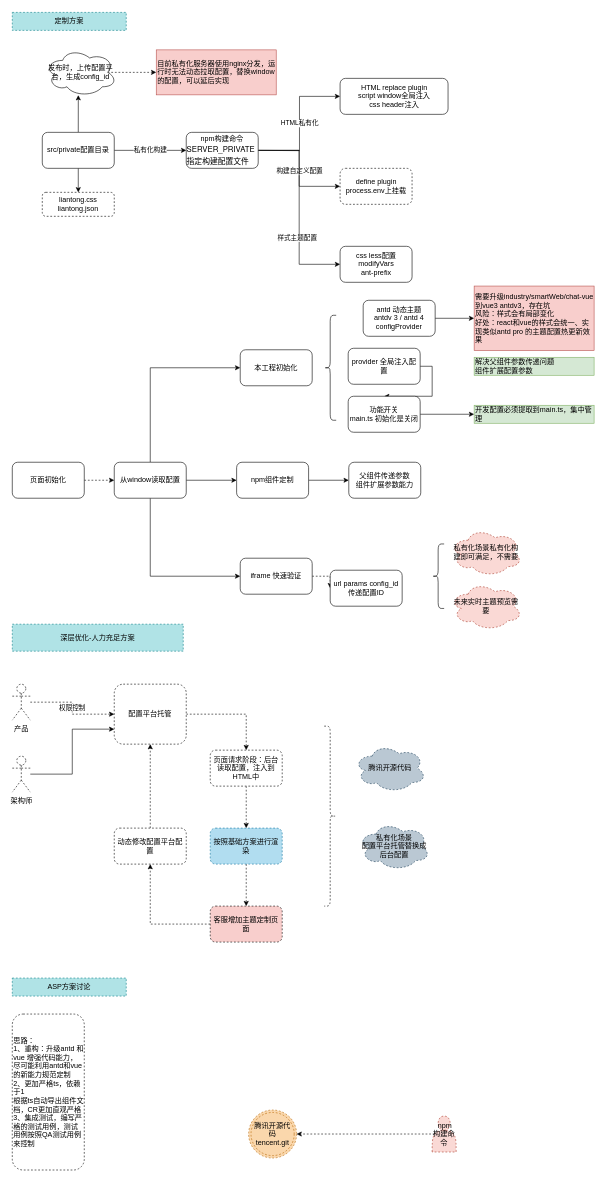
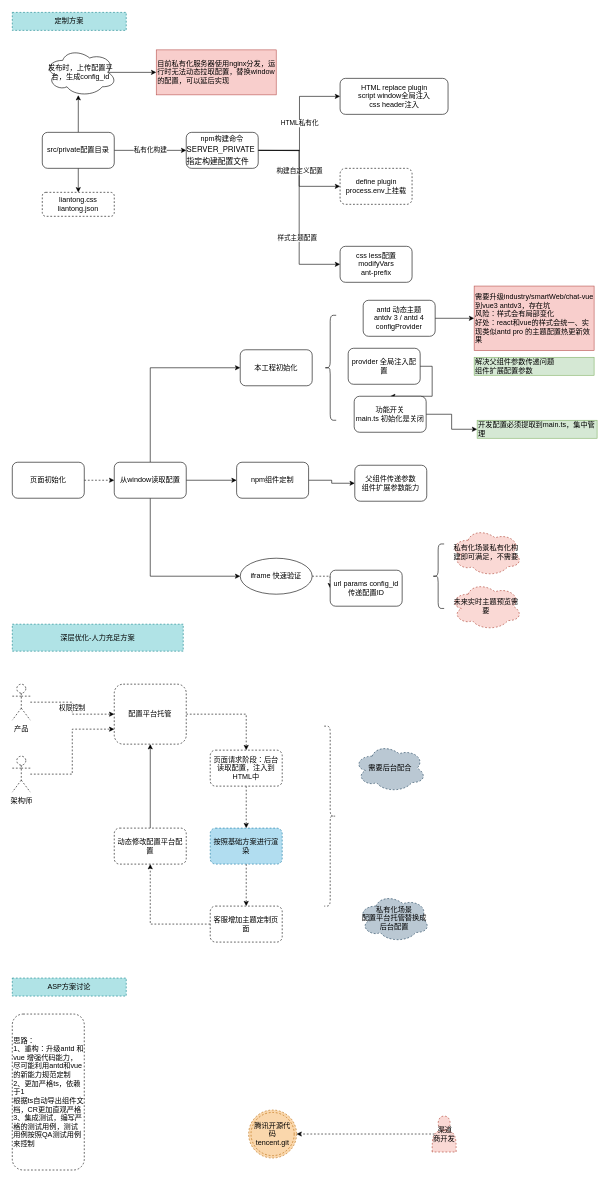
edge "发布时，上传配置平台，生成config_id" -> "目前私有化服务器使用nginx分发，运行时无法动态拉取配置，替换window的配置，可以延后实现": style dashed -> solid
node "功能开关 main.ts 初始化是关闭": moved (384, 414) -> (390, 414)
node "开发配置必须提取到main.ts，集中管理": moved (534, 414) -> (537, 429)
node "父组件传递参数 组件扩展参数能力": moved (385, 480) -> (391, 483)
node "iframe 快速验证": shape rounded rectangle -> ellipse
edge "架构师" -> "配置平台托管": style solid -> dashed
node "腾讯开源代码": label "腾讯开源代码" -> "需要后台配合"
edge "动态修改配置平台配置" -> "配置平台托管": style dashed -> solid
node "私有化场景 配置平台托管替换成后台配置": moved (394, 846) -> (394, 918)
node "客服增加主题定制页面": fillcolor #f8cecc -> #ffffff
node "npm构建命令": label "npm构建命令" -> "渠道商开发"
